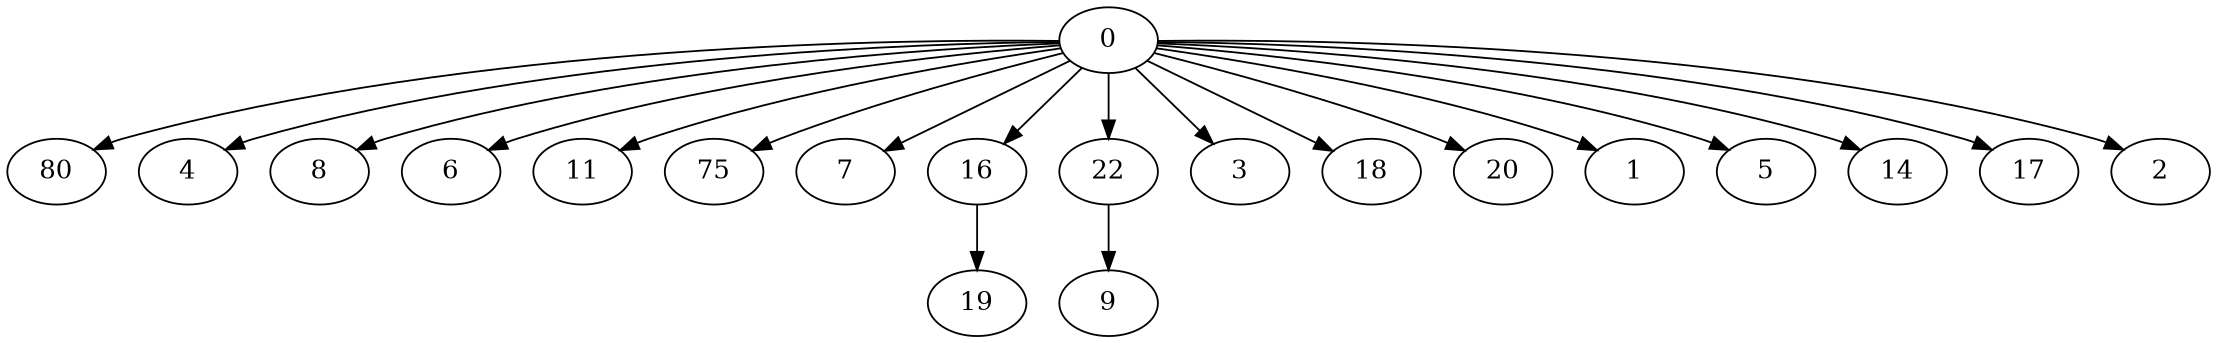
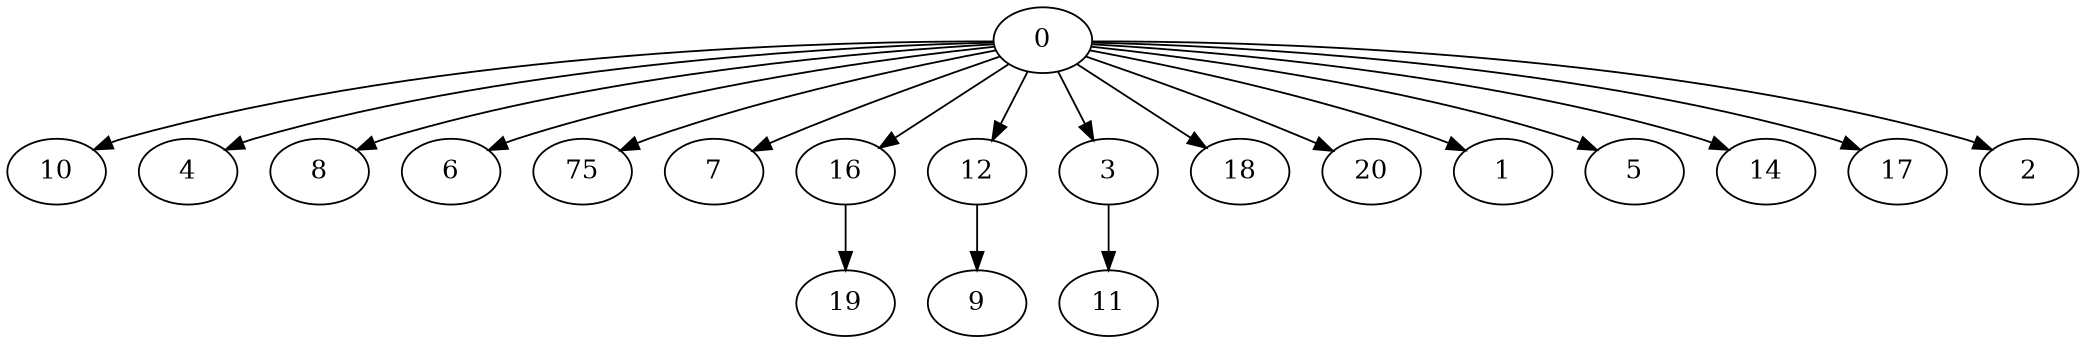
edge "0" -> "11": now "3" -> "11"
node "80": label "80" -> "10"
node "22": label "22" -> "12"
